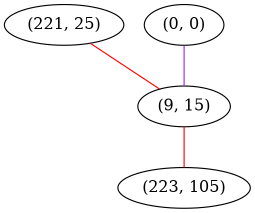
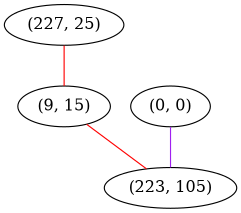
node "(221, 25)": label "(221, 25)" -> "(227, 25)"
edge "(0, 0)" -- "(9, 15)": now "(0, 0)" -- "(223, 105)"
